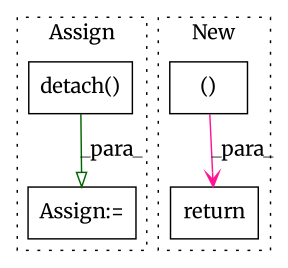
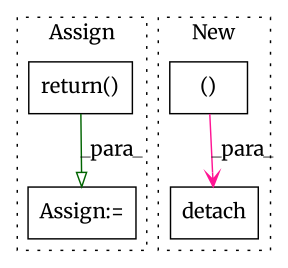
node "detach()": label "detach()" -> "return()"
node "return": label "return" -> "detach"
